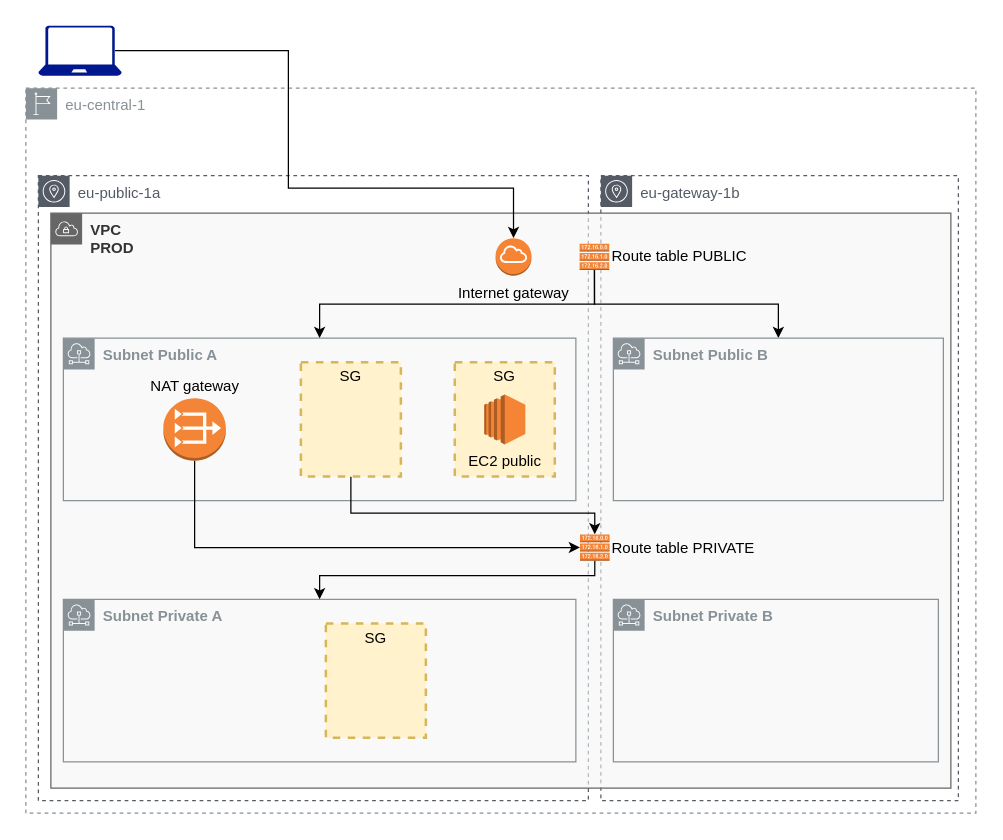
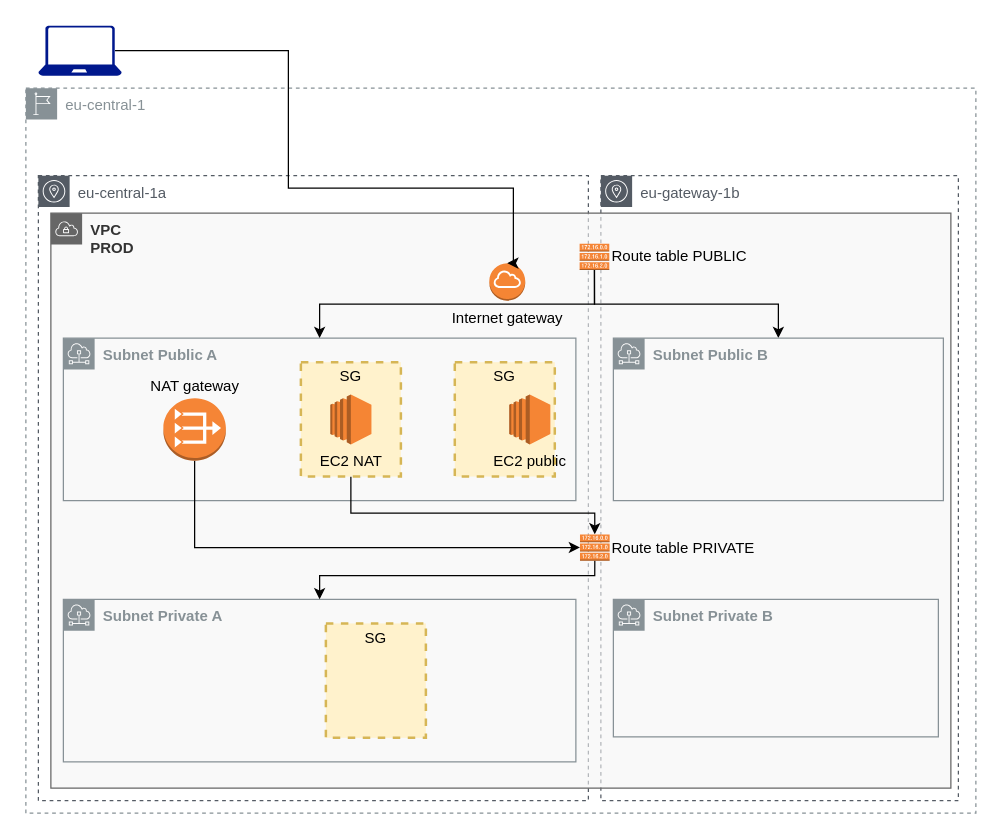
node "eu-public-1a": label "eu-public-1a" -> "eu-central-1a"
node "Internet gateway": moved (513, 257) -> (507, 282)
node "EC2 NAT": added
node "EC2 public": moved (505, 419) -> (530, 419)
node "Subnet Private B": size 325x163 -> 325x138
